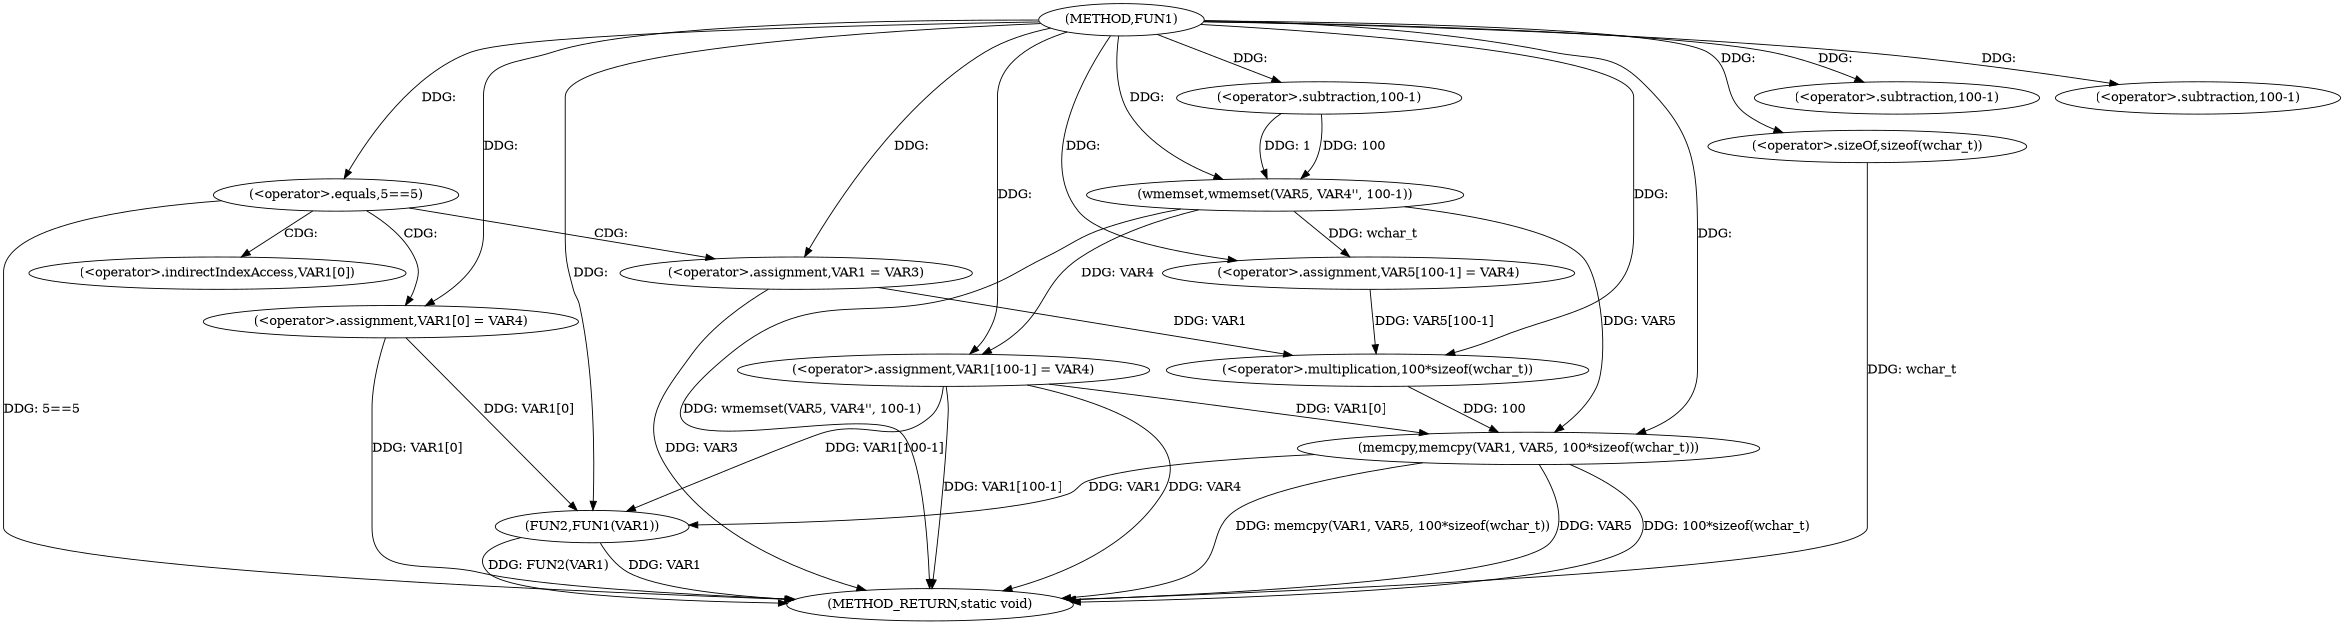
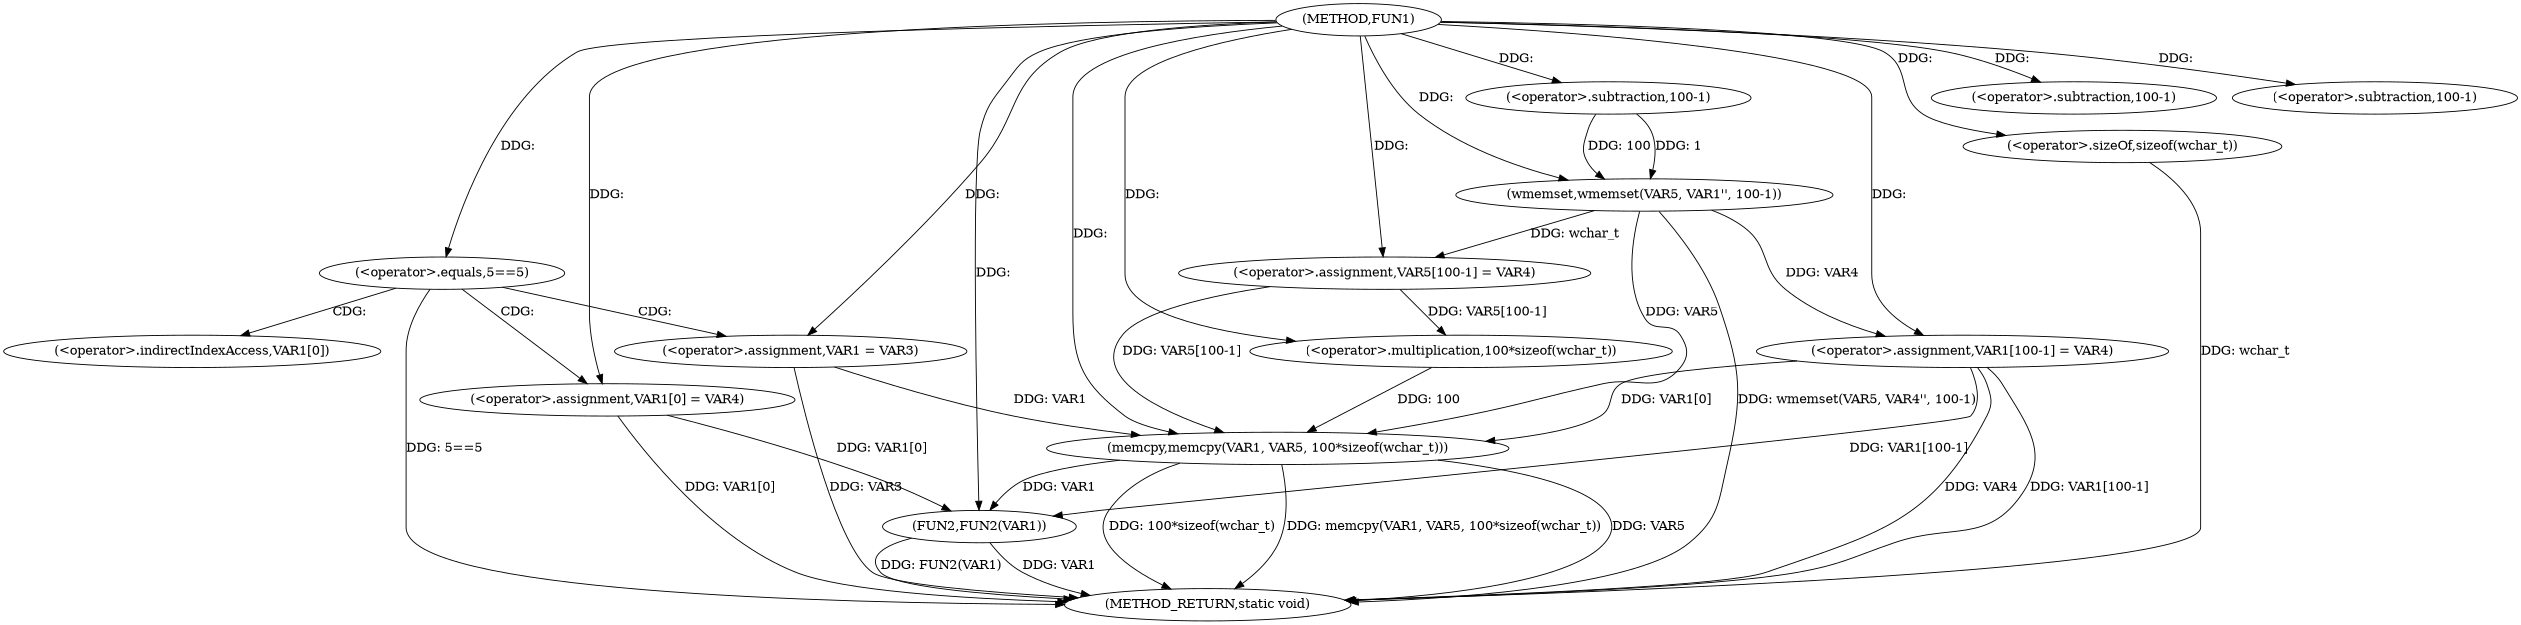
node "(wmemset,wmemset(VAR5, VAR4'', 100-1))": label "(wmemset,wmemset(VAR5, VAR4'', 100-1))" -> "(wmemset,wmemset(VAR5, VAR1'', 100-1))"
edge "(<operator>.assignment,VAR1 = VAR3)" -> "(<operator>.multiplication,100*sizeof(wchar_t))": now "(<operator>.assignment,VAR1 = VAR3)" -> "(memcpy,memcpy(VAR1, VAR5, 100*sizeof(wchar_t)))"
edge "(<operator>.assignment,VAR5[100-1] = VAR4)" -> "(memcpy,memcpy(VAR1, VAR5, 100*sizeof(wchar_t)))": added, label "DDG: VAR5[100-1]"
node "(FUN2,FUN1(VAR1))": label "(FUN2,FUN1(VAR1))" -> "(FUN2,FUN2(VAR1))"
